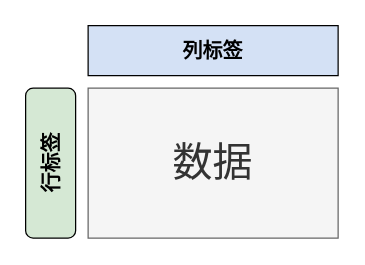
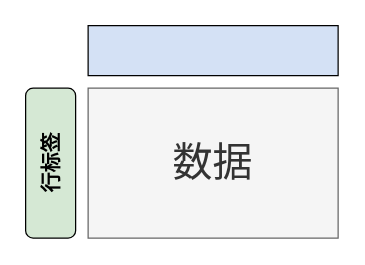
node "列标签": removed
